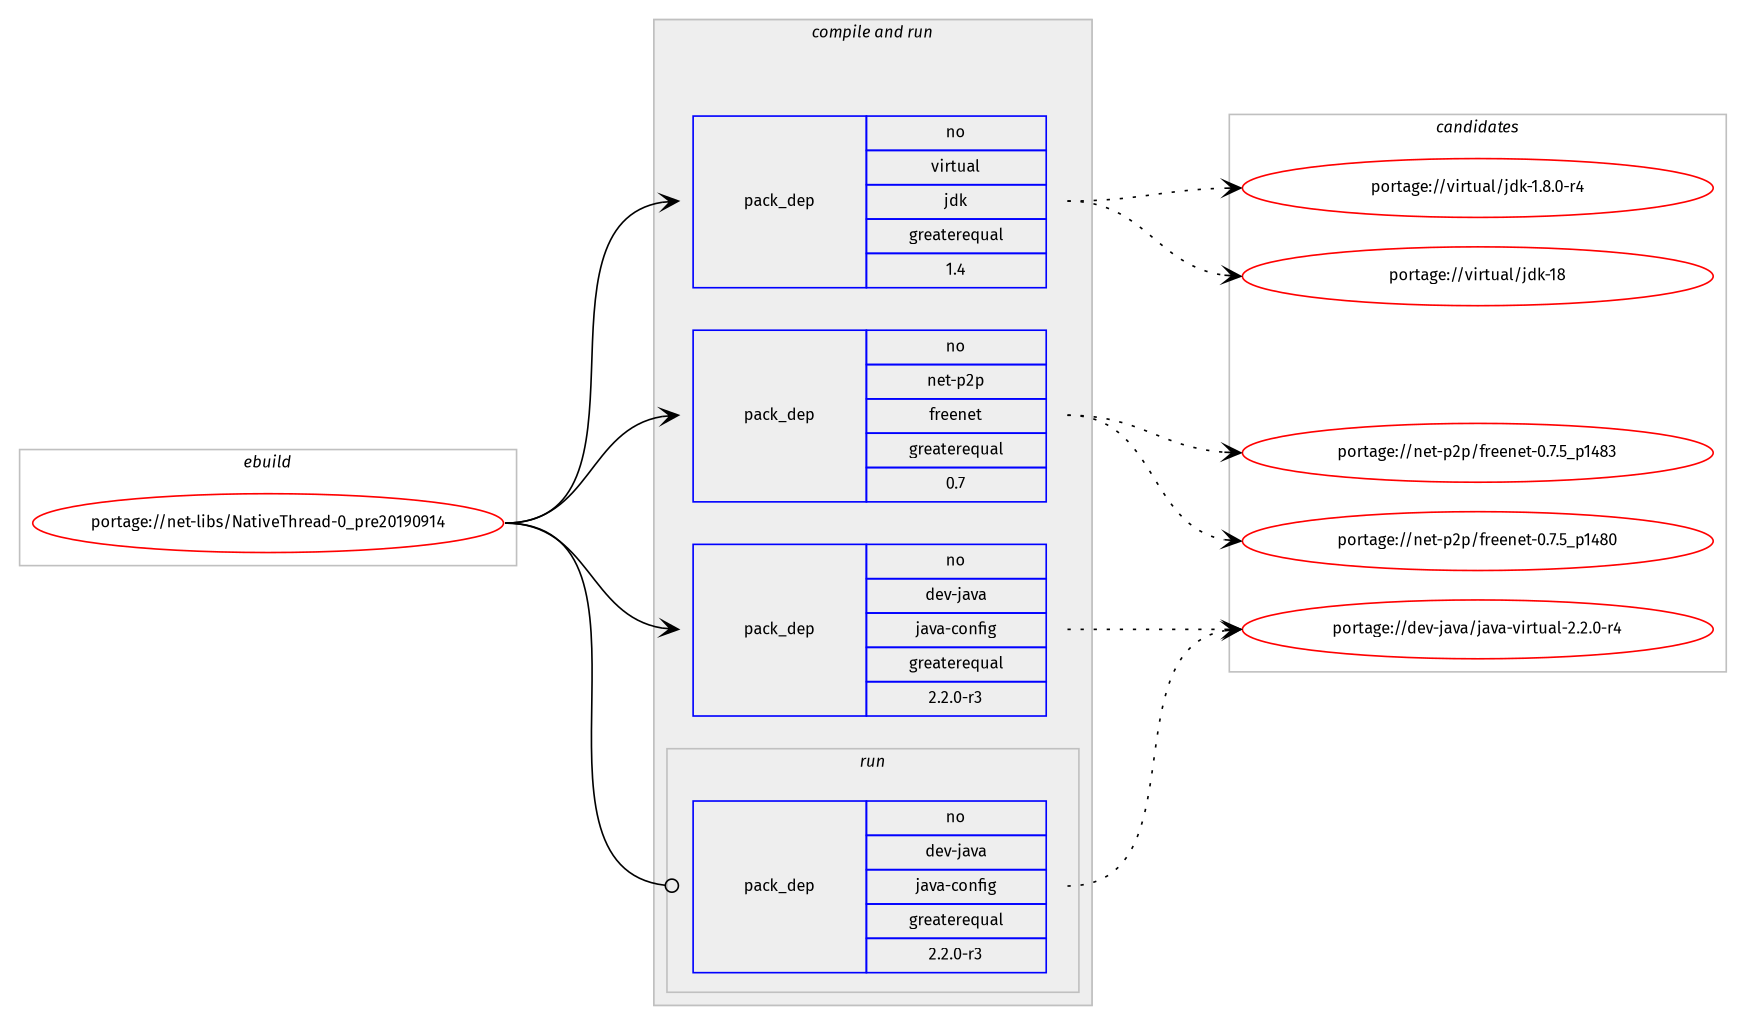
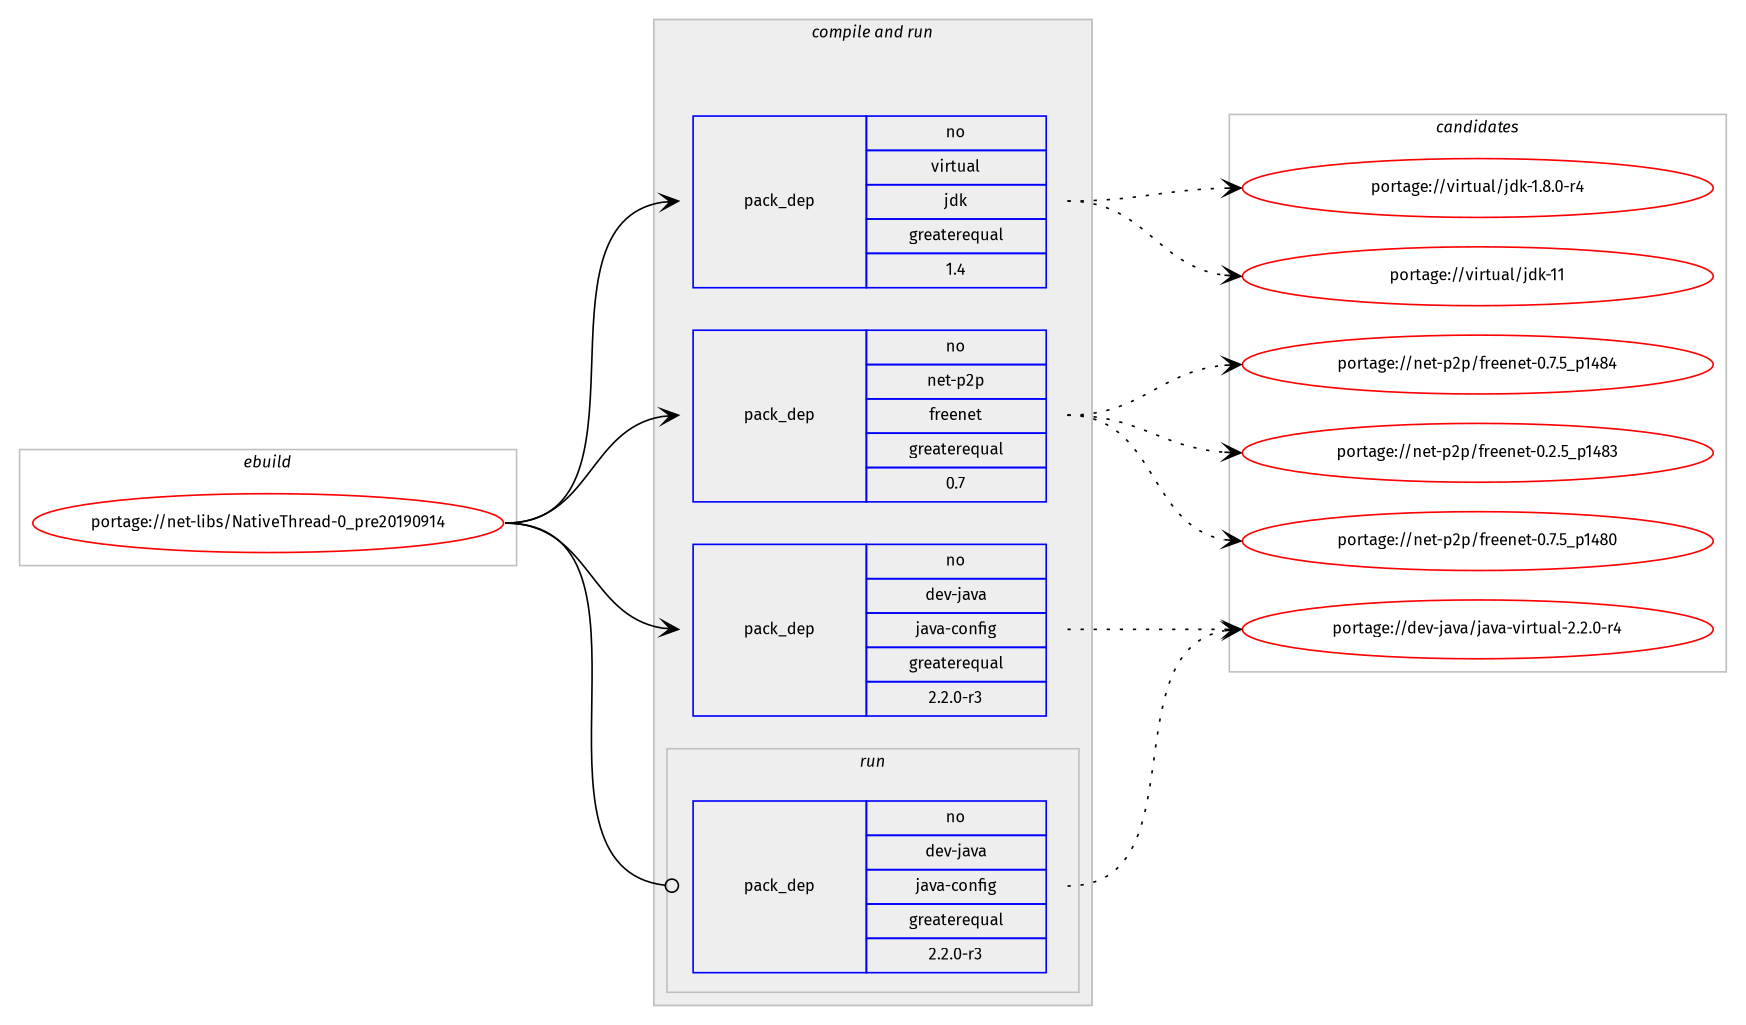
node "portage://virtual/jdk-18": label "portage://virtual/jdk-18" -> "portage://virtual/jdk-11"
node "portage://net-p2p/freenet-0.7.5_p1484": added
node "portage://net-p2p/freenet-0.7.5_p1483": label "portage://net-p2p/freenet-0.7.5_p1483" -> "portage://net-p2p/freenet-0.2.5_p1483"
